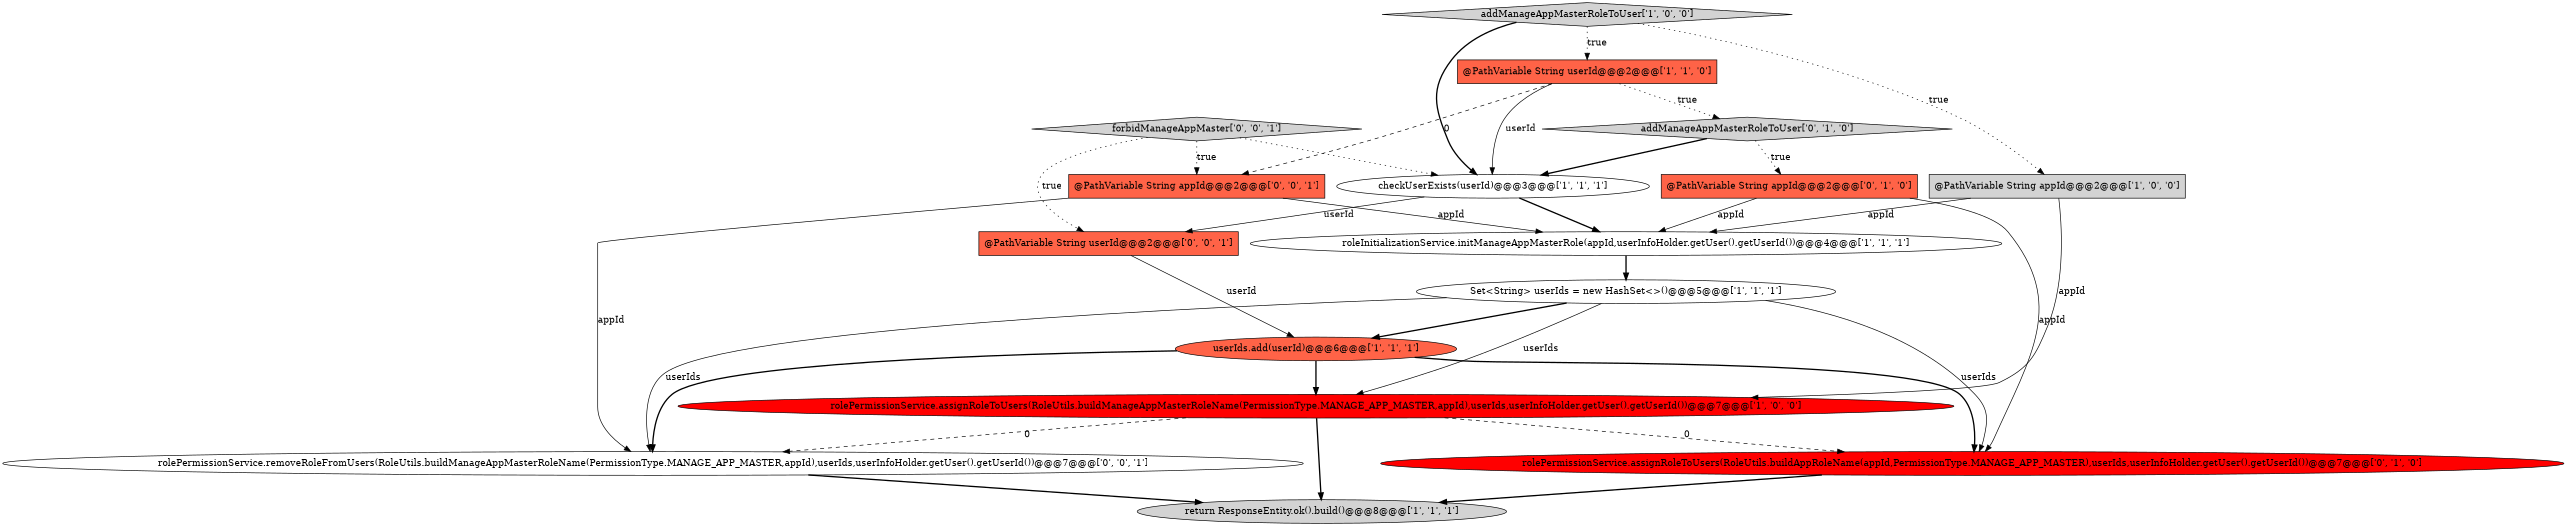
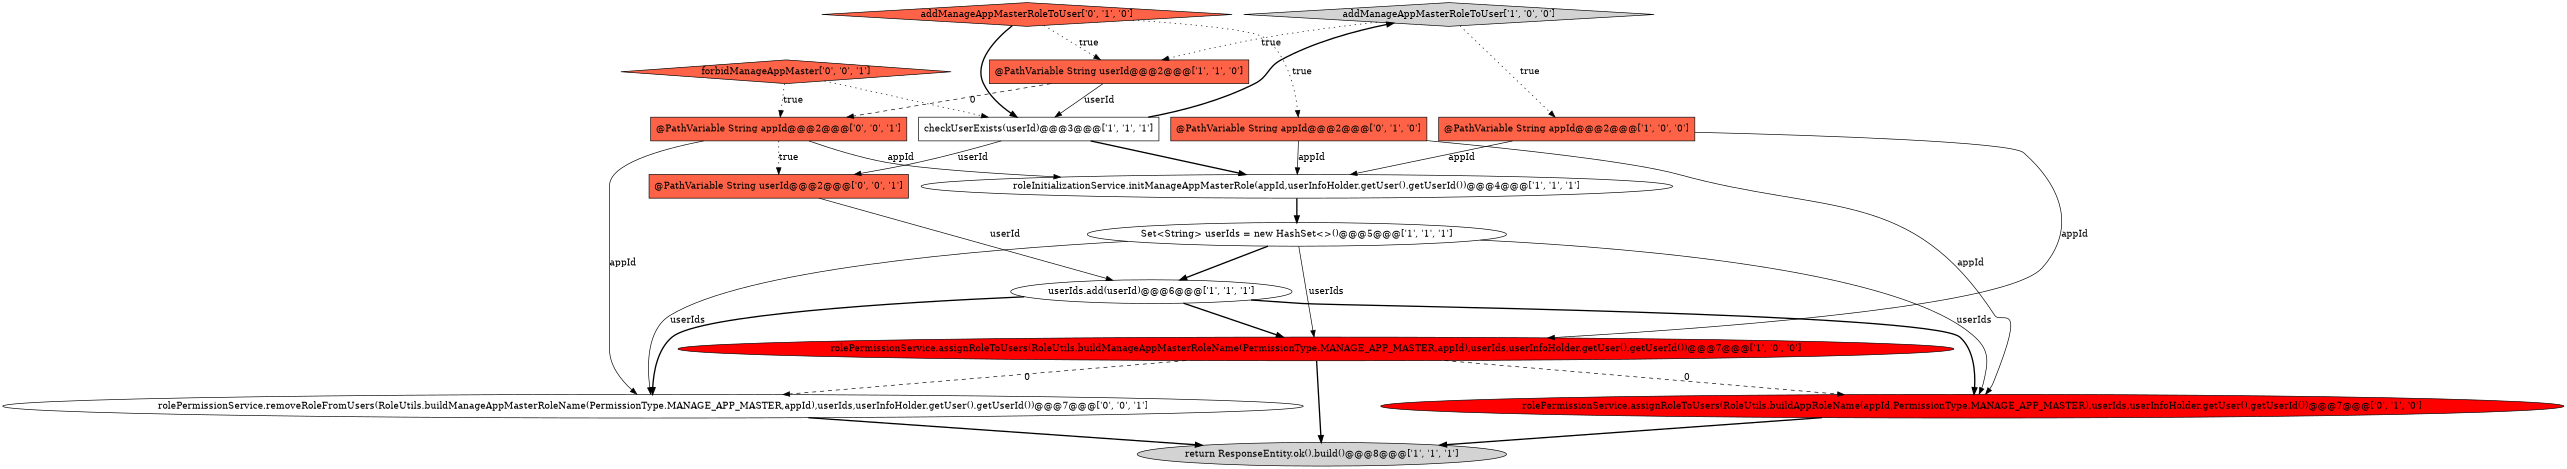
edge "addManageAppMasterRoleToUser['1', '0', '0']" -> "checkUserExists(userId)@@@3@@@['1', '1', '1']": reversed
edge "@PathVariable String userId@@@2@@@['1', '1', '0']" -> "addManageAppMasterRoleToUser['0', '1', '0']": reversed
node "forbidManageAppMaster['0', '0', '1']": fillcolor lightgray -> tomato
node "addManageAppMasterRoleToUser['0', '1', '0']": fillcolor lightgray -> tomato
edge "forbidManageAppMaster['0', '0', '1']" -> "@PathVariable String userId@@@2@@@['0', '0', '1']": now "@PathVariable String appId@@@2@@@['0', '0', '1']" -> "@PathVariable String userId@@@2@@@['0', '0', '1']"
node "checkUserExists(userId)@@@3@@@['1', '1', '1']": shape ellipse -> box
node "@PathVariable String appId@@@2@@@['1', '0', '0']": fillcolor lightgray -> tomato
node "userIds.add(userId)@@@6@@@['1', '1', '1']": fillcolor tomato -> white
